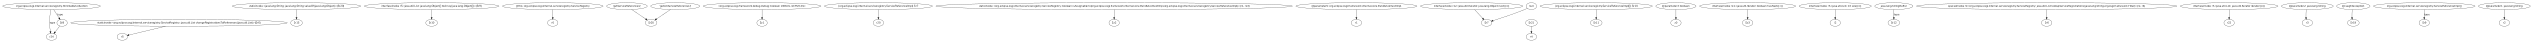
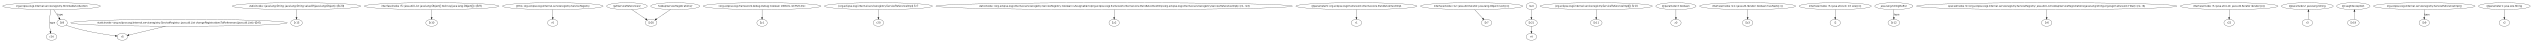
node "'getAllServiceReferences('": label "'getAllServiceReferences('" -> "'lookupServiceRegistrations('"
node "@parameter1: java.lang.String": label "@parameter1: java.lang.String" -> "@parameter1: java.size.String"
edge "@parameter2: java.lang.String" -> "r3": reversed
edge "@caughtexception" -> "$r19": reversed
edge "null" -> "$r7": now "null" -> "$r21"
edge "$r8" -> "r24": now "$r8" -> "r5"
